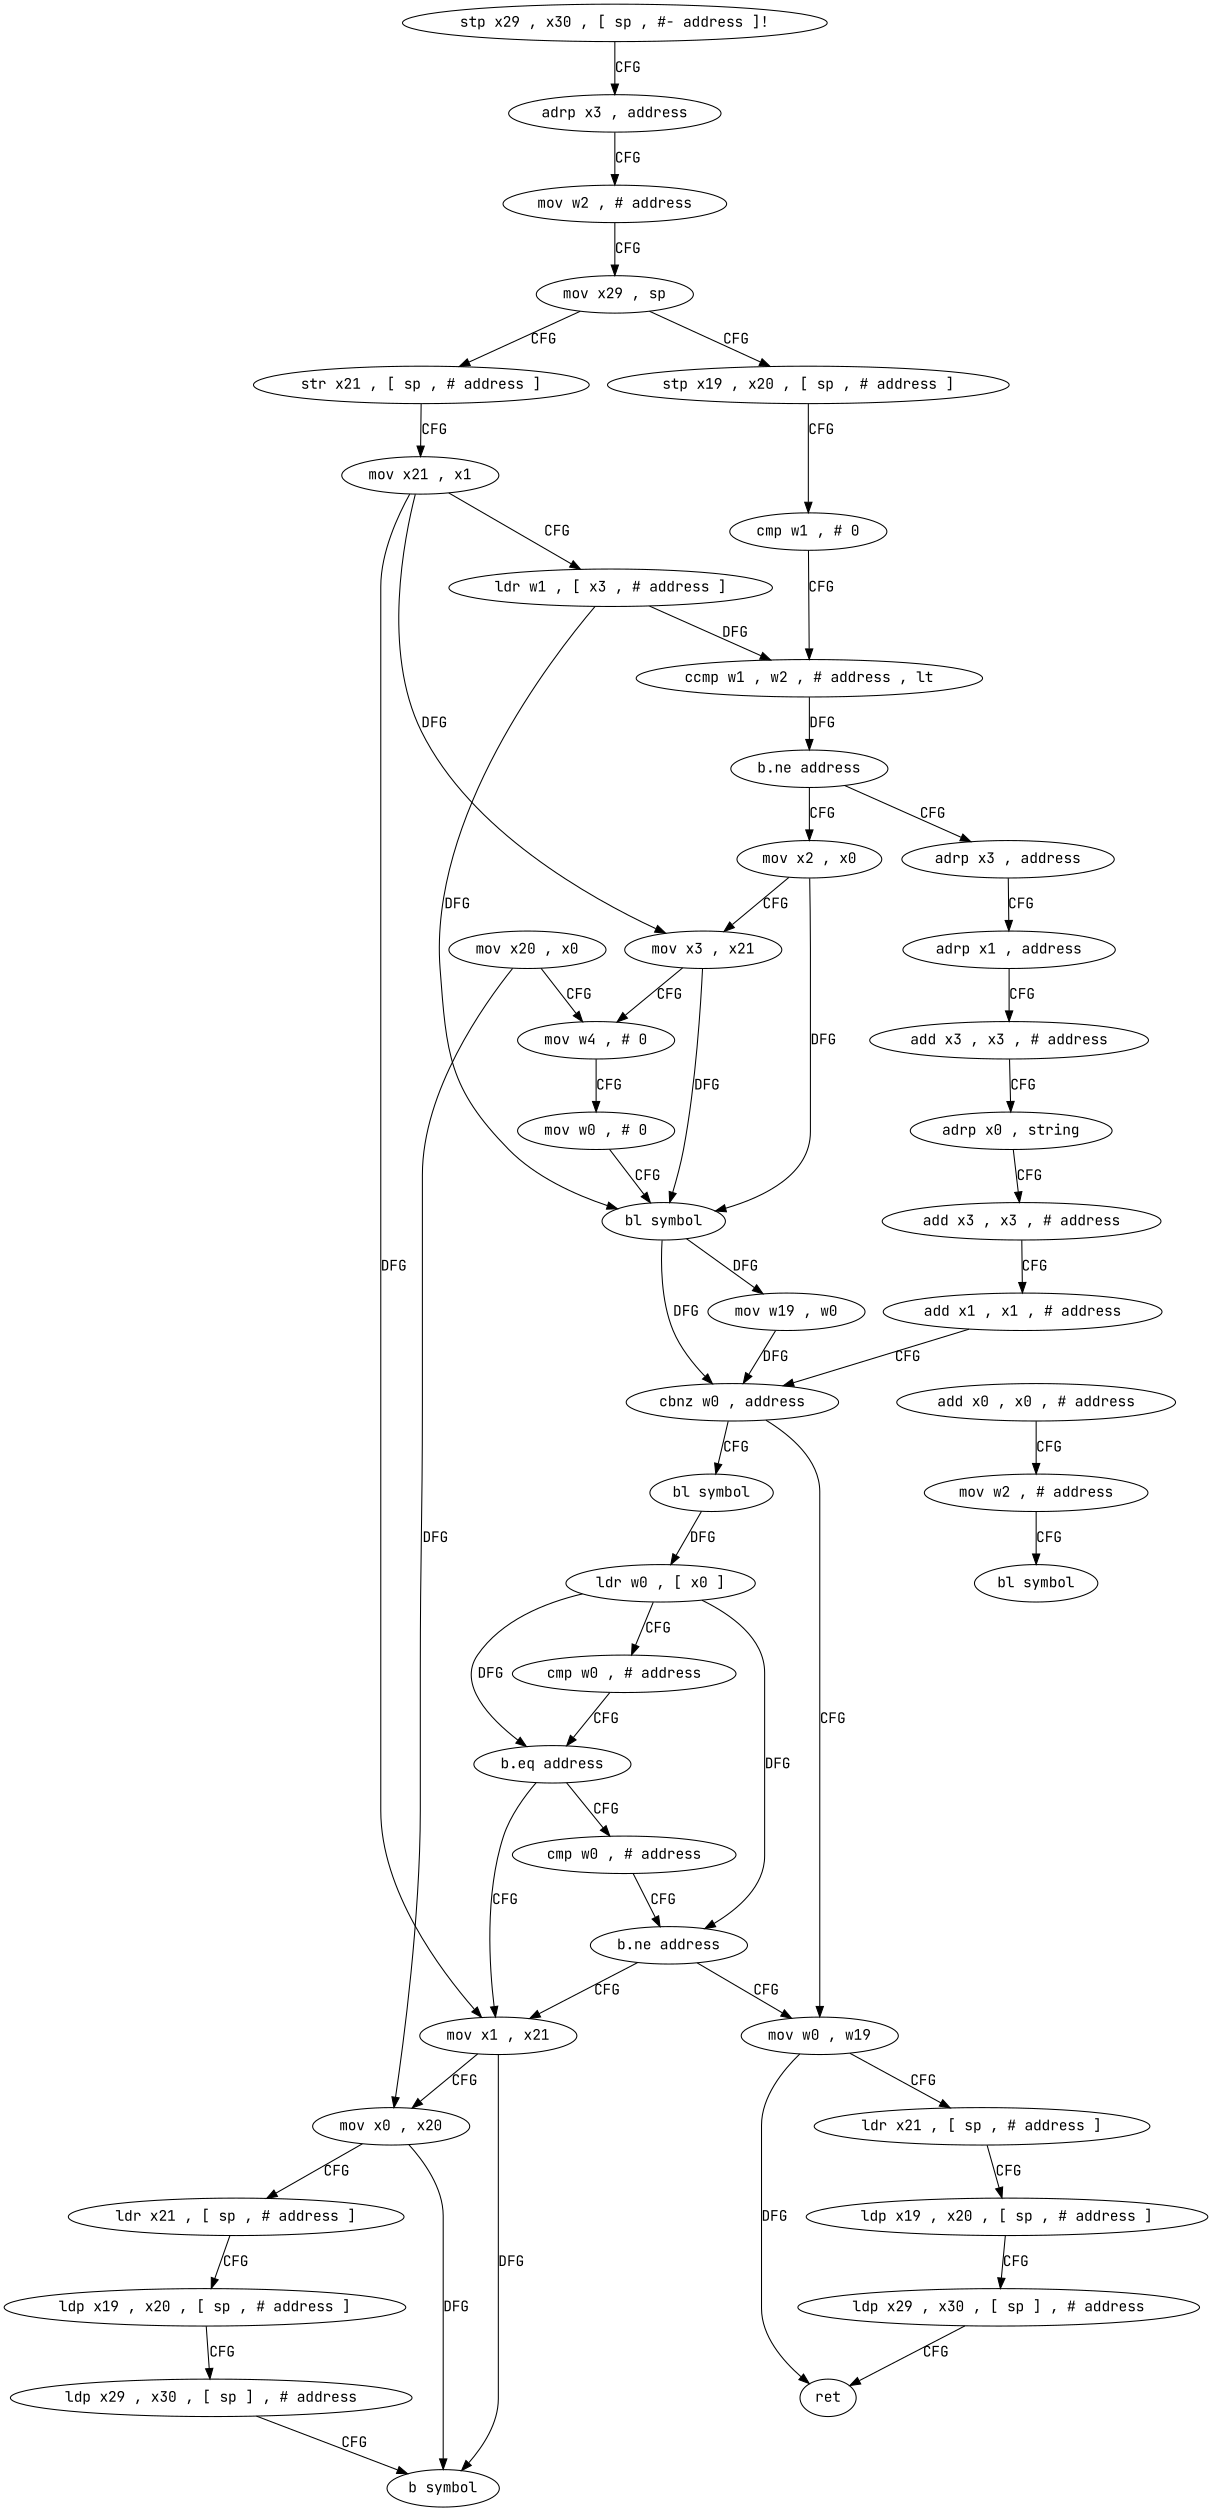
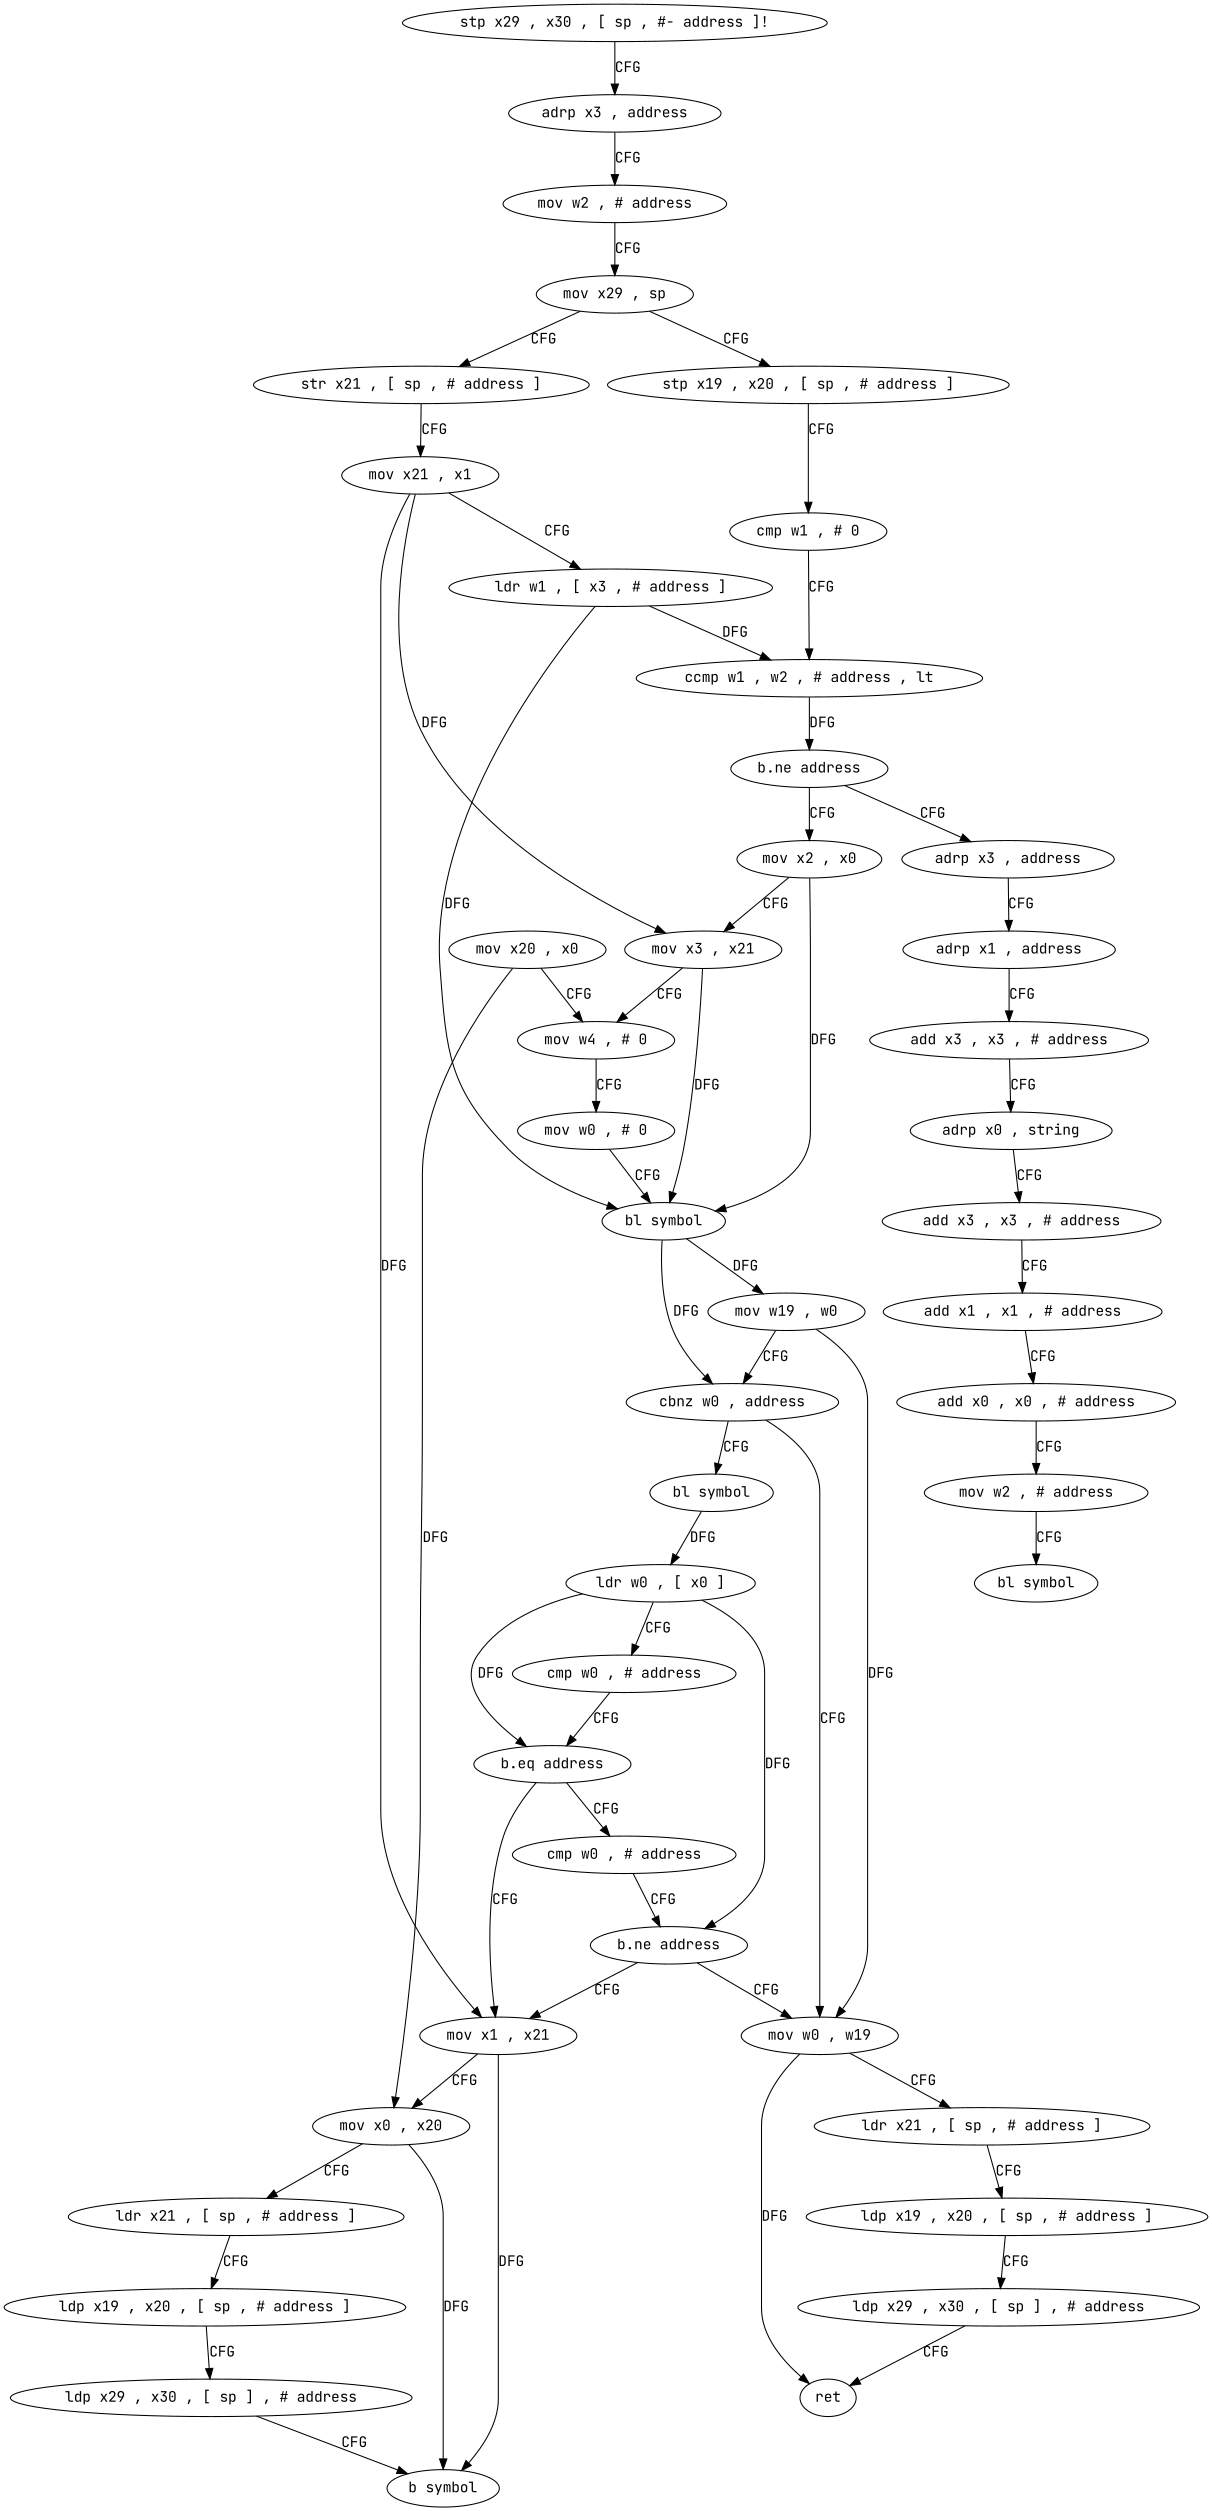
edge "add x1 , x1 , # address" -> "cbnz w0 , address": now "add x1 , x1 , # address" -> "add x0 , x0 , # address"
edge "mov w19 , w0" -> "cbnz w0 , address": label "DFG" -> "CFG"
edge "mov w19 , w0" -> "mov w0 , w19": added, label "DFG"
